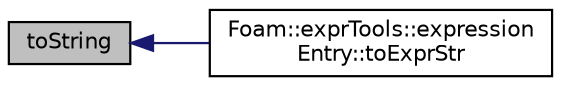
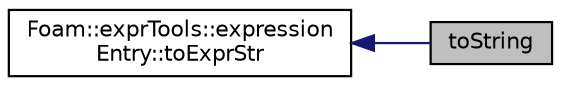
edge "Foam::exprTools::expression Entry::toExprStr" -> "toString": reversed
